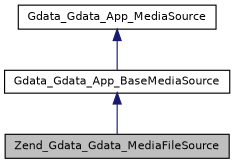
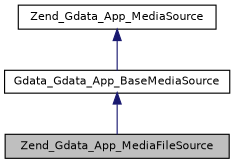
node "Gdata_Gdata_App_MediaSource": label "Gdata_Gdata_App_MediaSource" -> "Zend_Gdata_App_MediaSource"
node "Zend_Gdata_Gdata_MediaFileSource": label "Zend_Gdata_Gdata_MediaFileSource" -> "Zend_Gdata_App_MediaFileSource"
